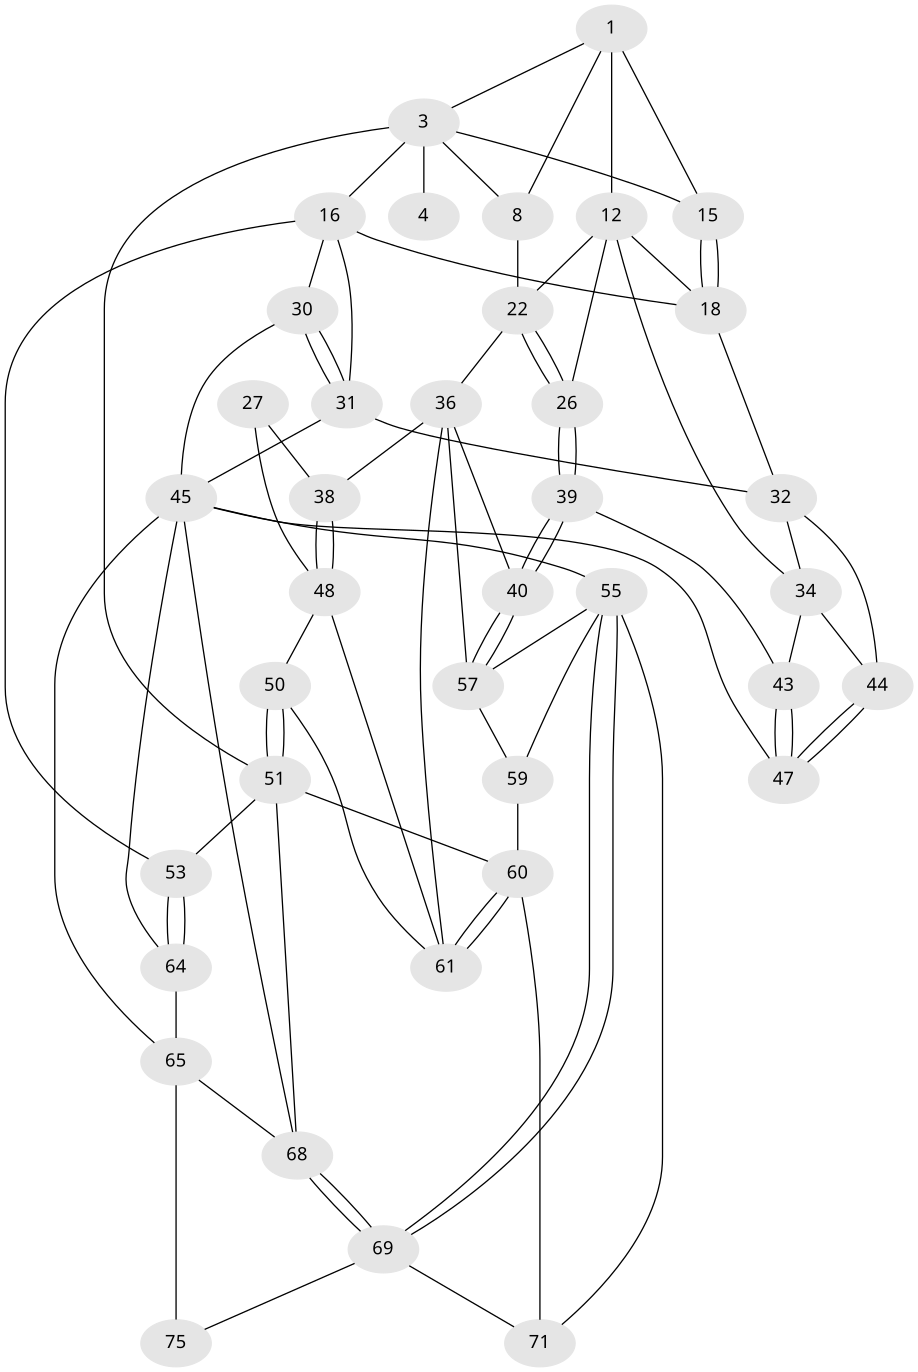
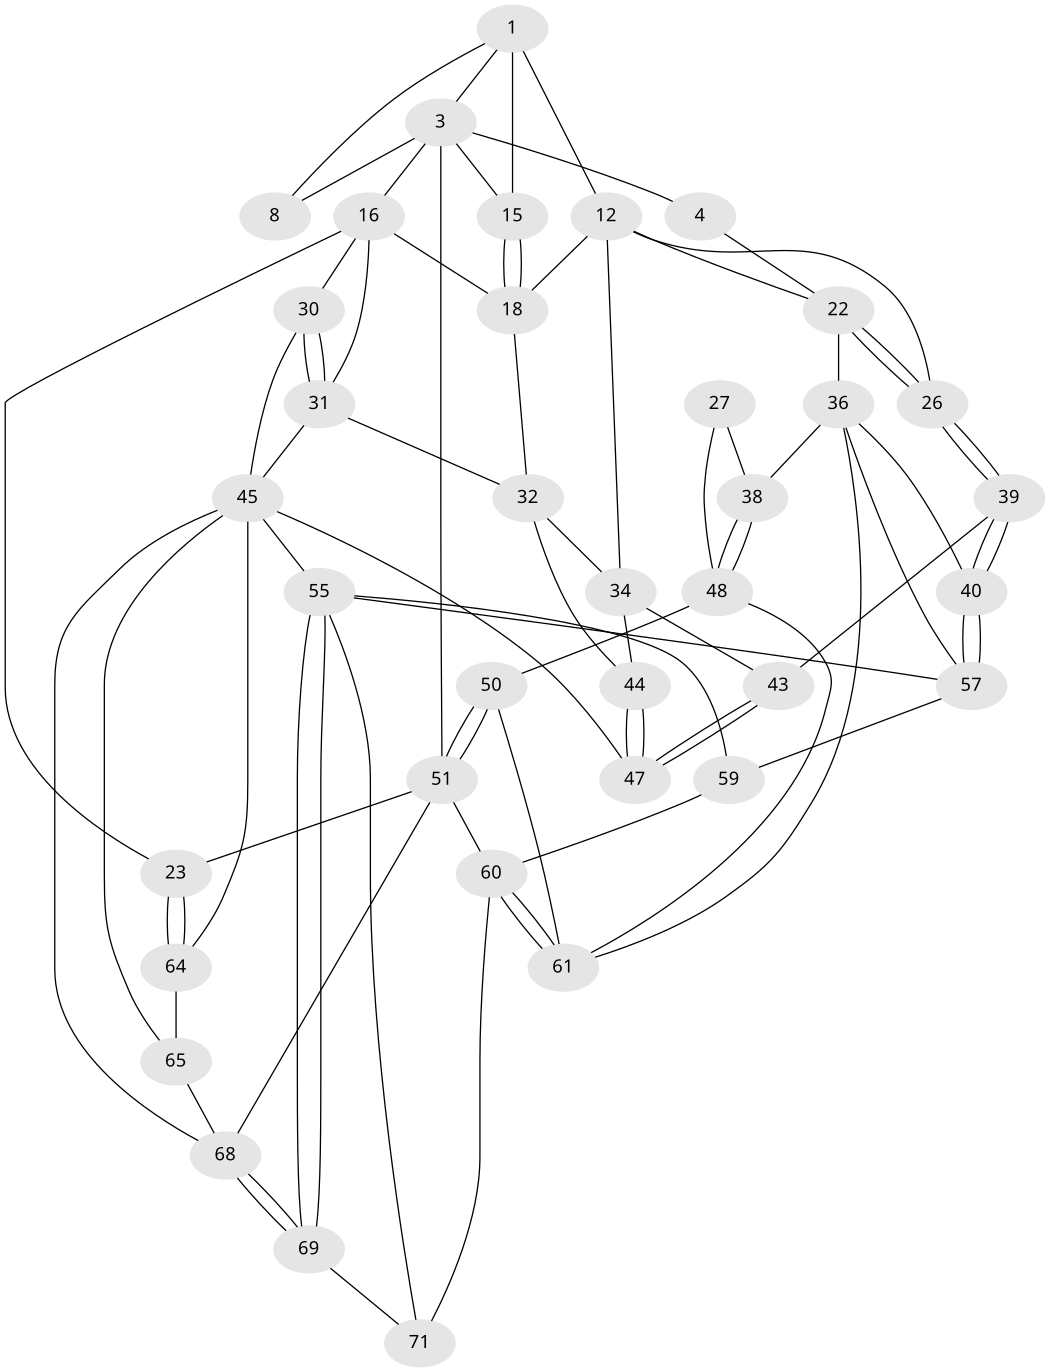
edge "8" -- "22": now "4" -- "22"
node "53": label "53" -> "23"
node "75": removed
